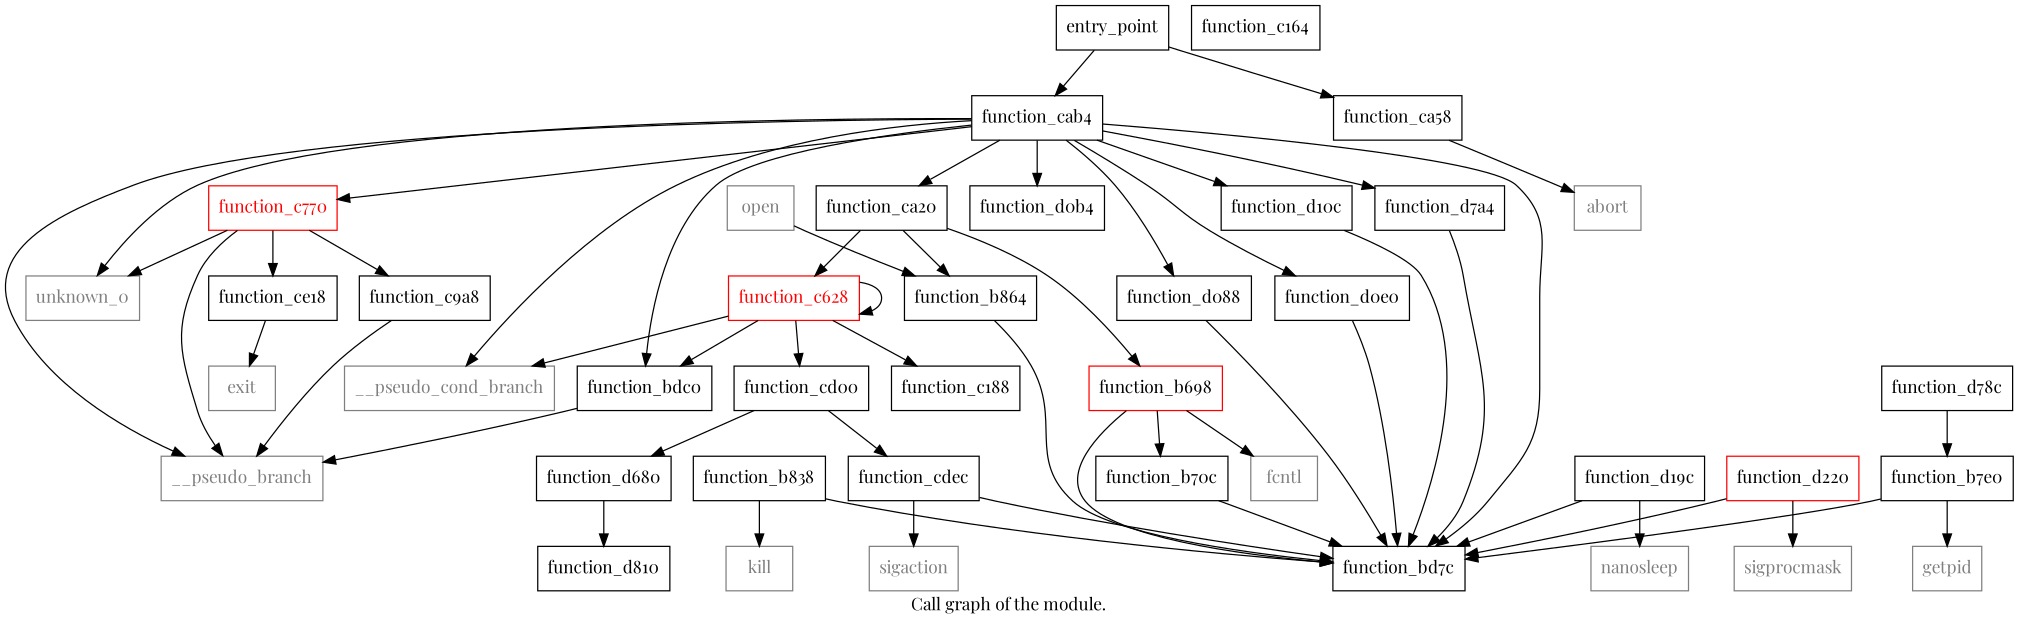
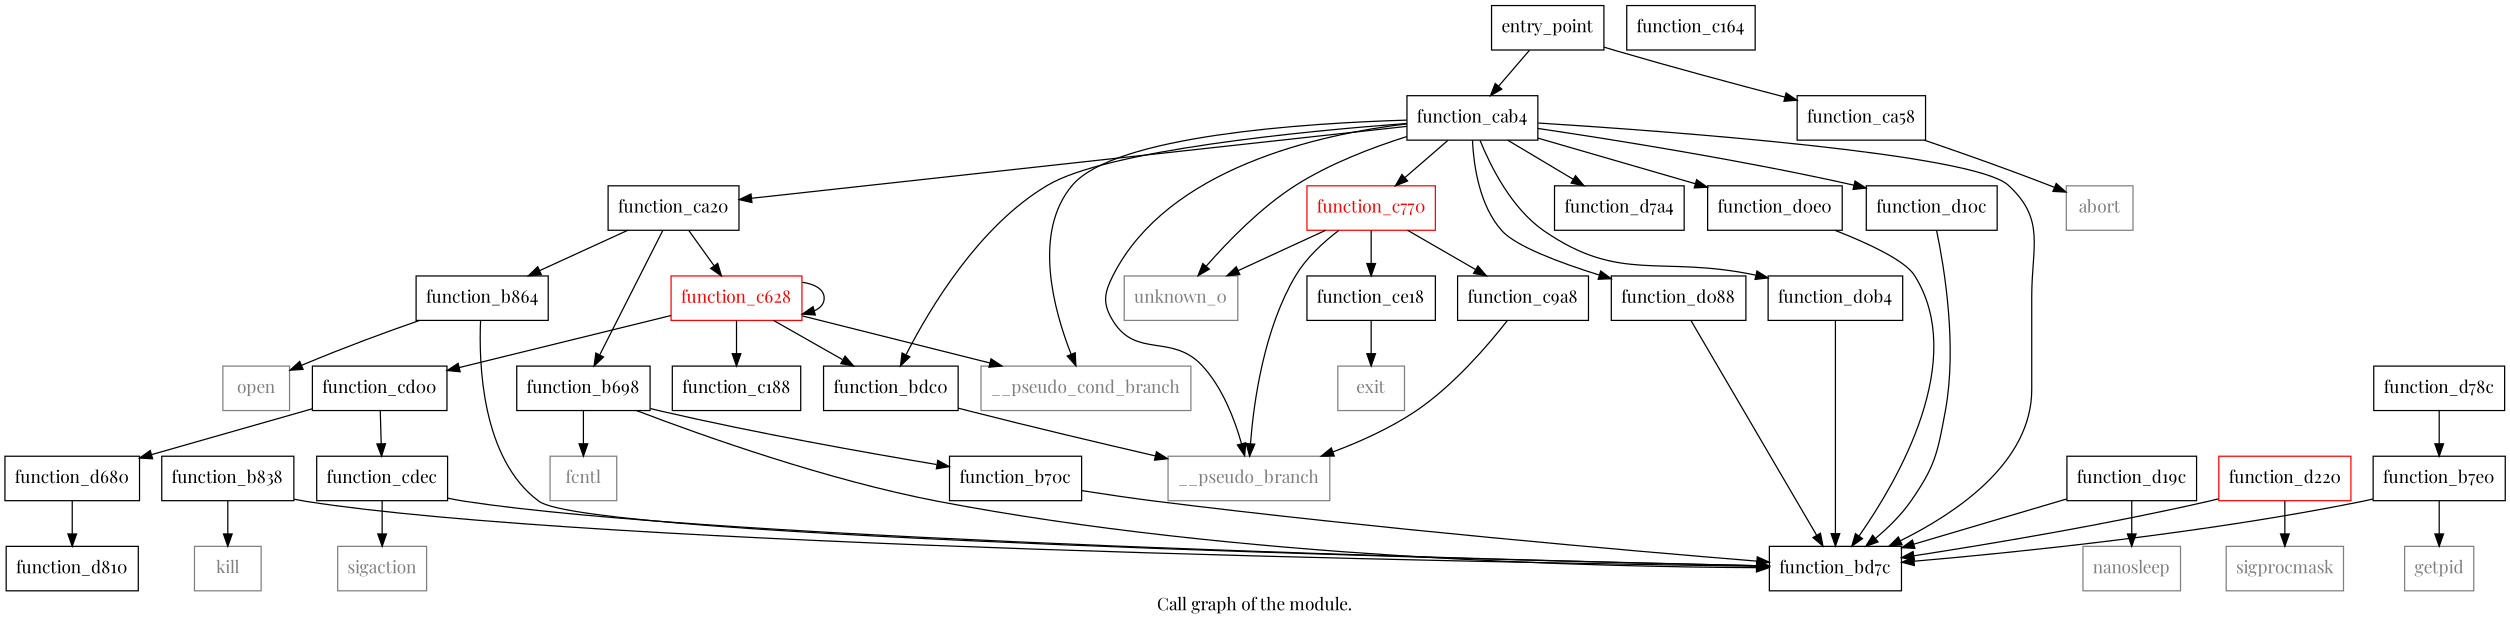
edge "open" -> "function_b864": reversed
node "function_b698": color red -> black
edge "function_d7a4" -> "function_bd7c": now "function_d0b4" -> "function_bd7c"
